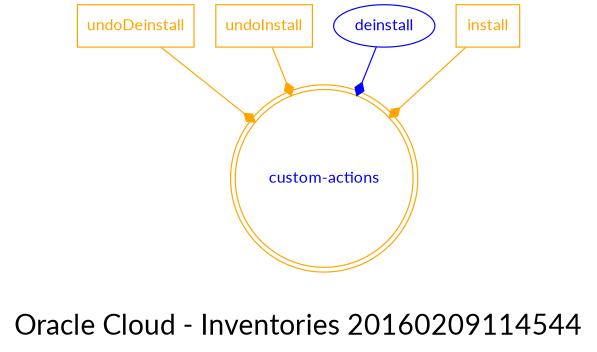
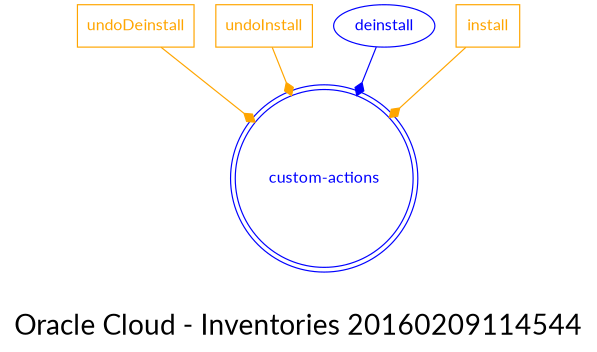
node "custom-actions": color orange -> blue
